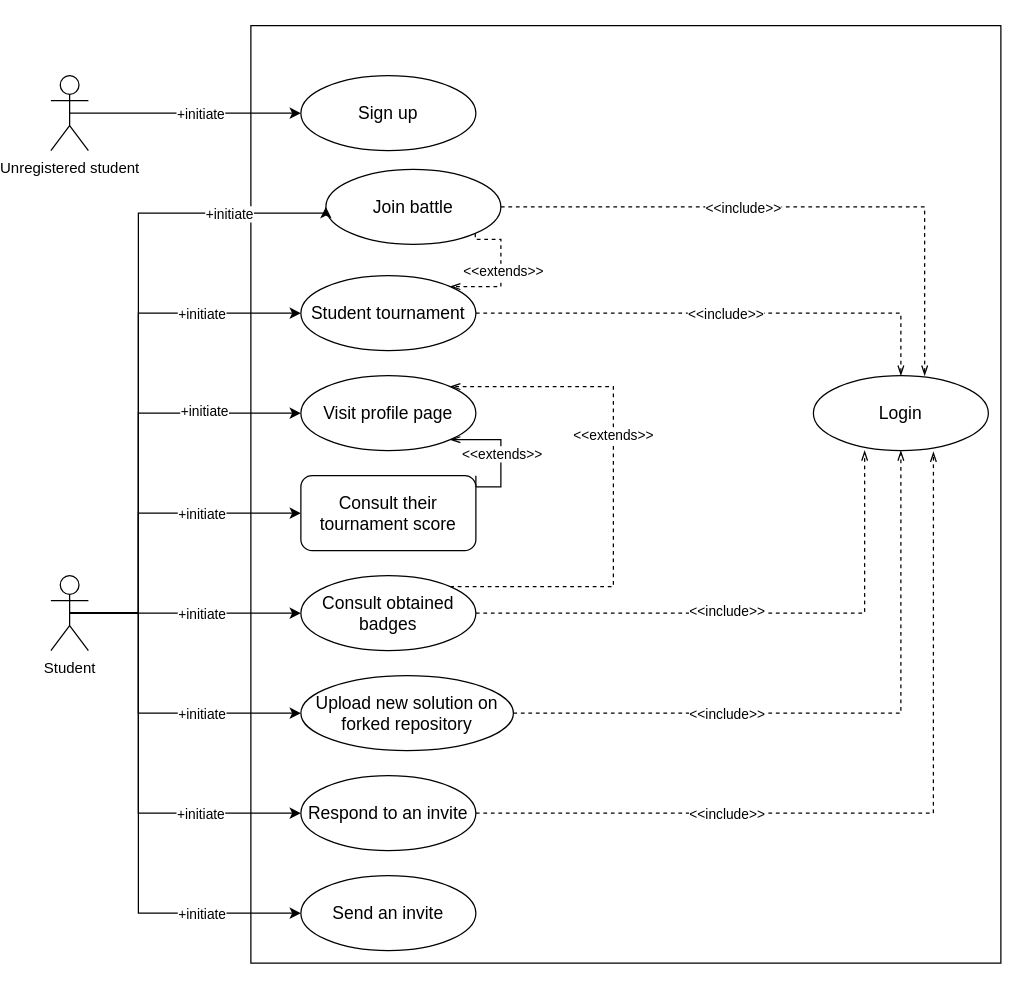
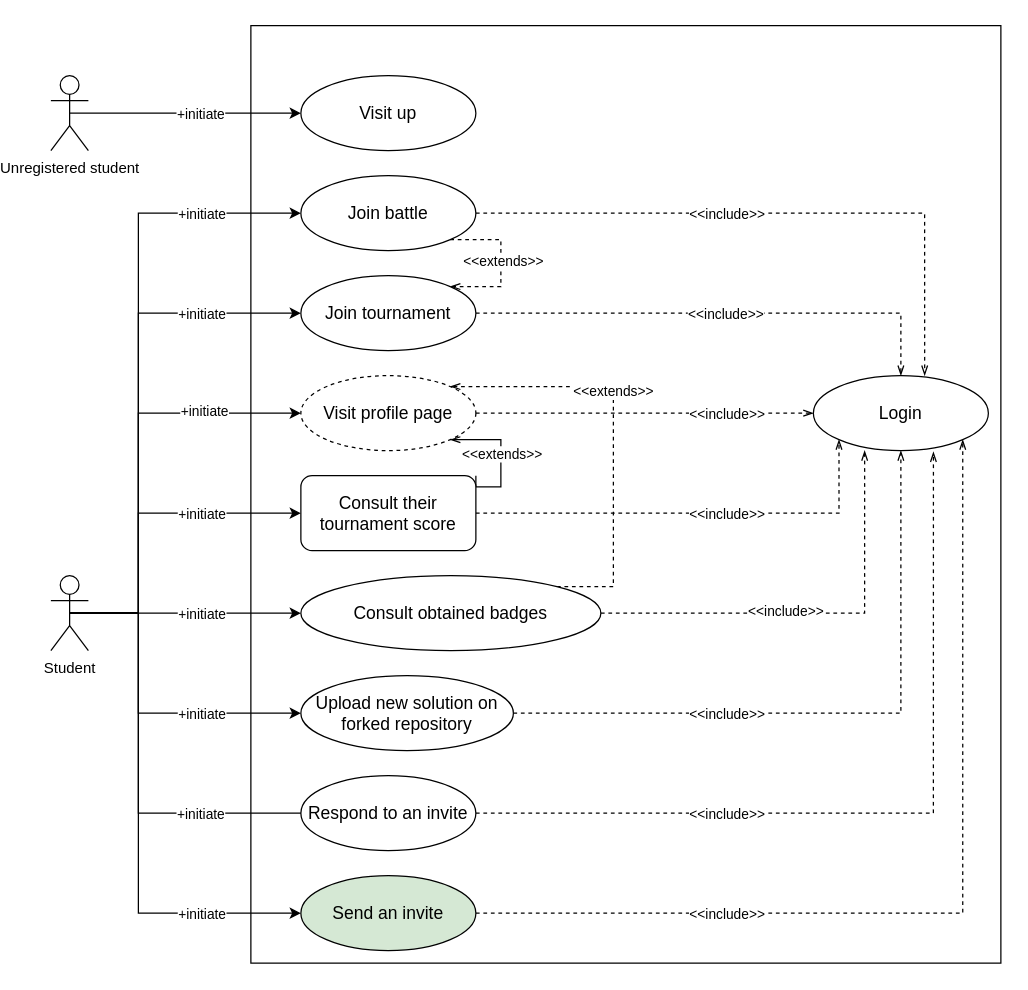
node "Sign up": label "Sign up" -> "Visit up"
node "Join battle": moved (413, 207) -> (388, 213)
node "Student tournament": label "Student tournament" -> "Join tournament"
node "Visit profile page": style solid -> dashed
edge "Visit profile page" -> "Login": added, label "<<include>>"
edge "Consult their tournament score" -> "Login": added, label "<<include>>"
node "Consult obtained badges": size 175x75 -> 300x75
edge "Student" -> "Respond to an invite": arrowhead classic -> none
node "Send an invite": fillcolor #ffffff -> #d5e8d4
edge "Send an invite" -> "Login": added, label "<<include>>"
